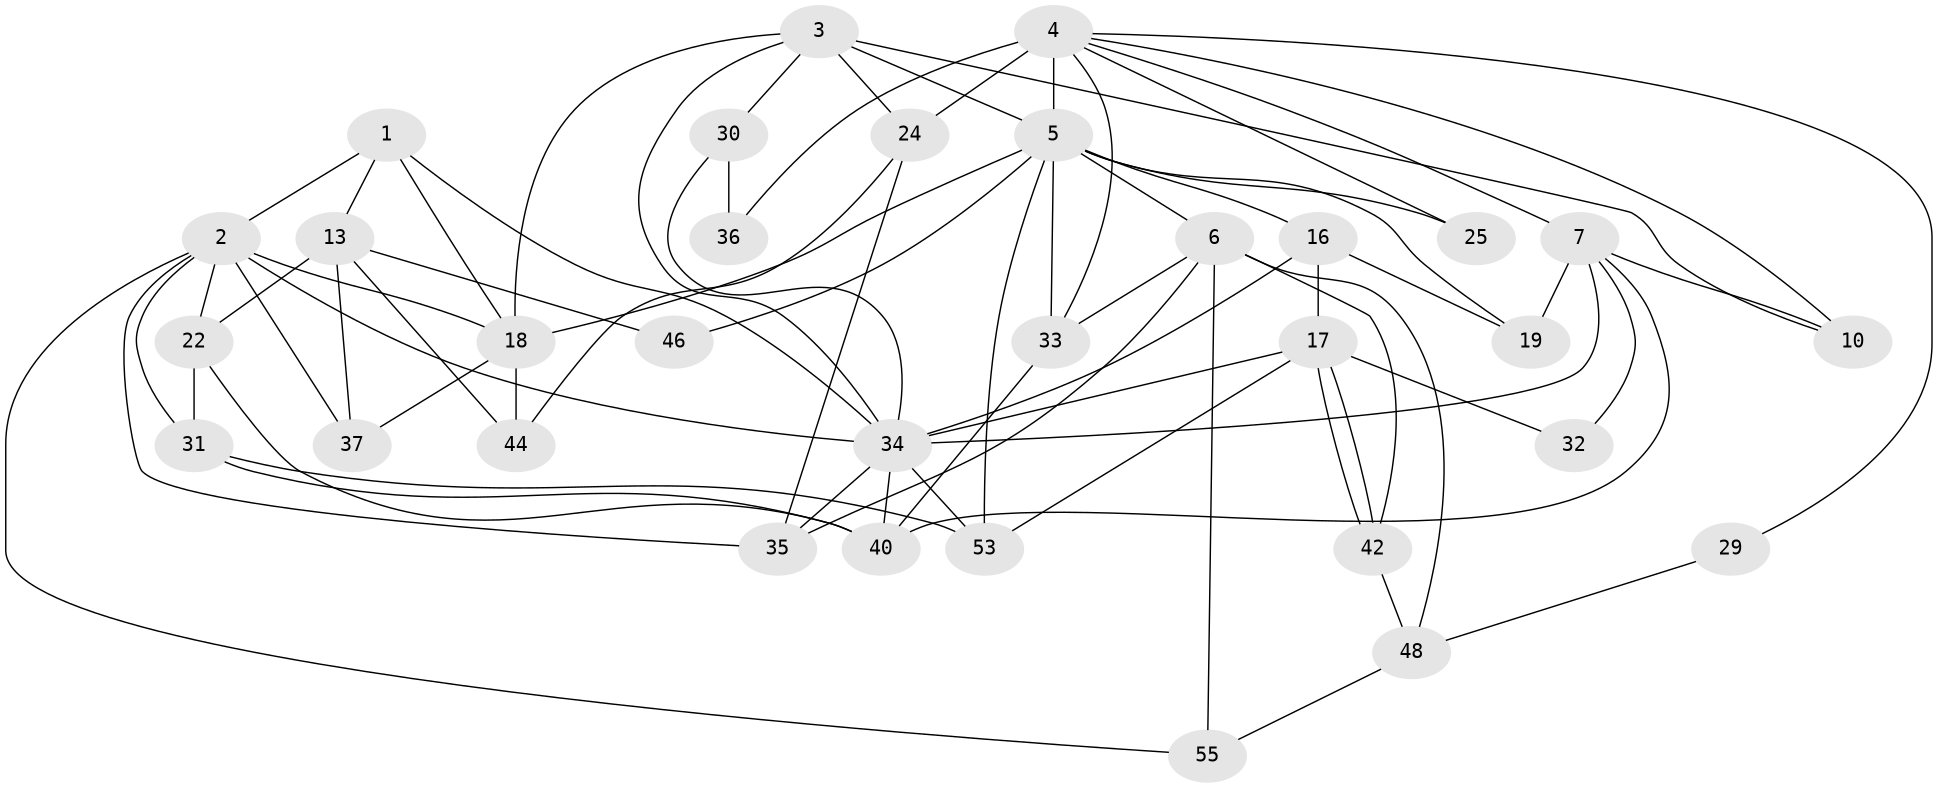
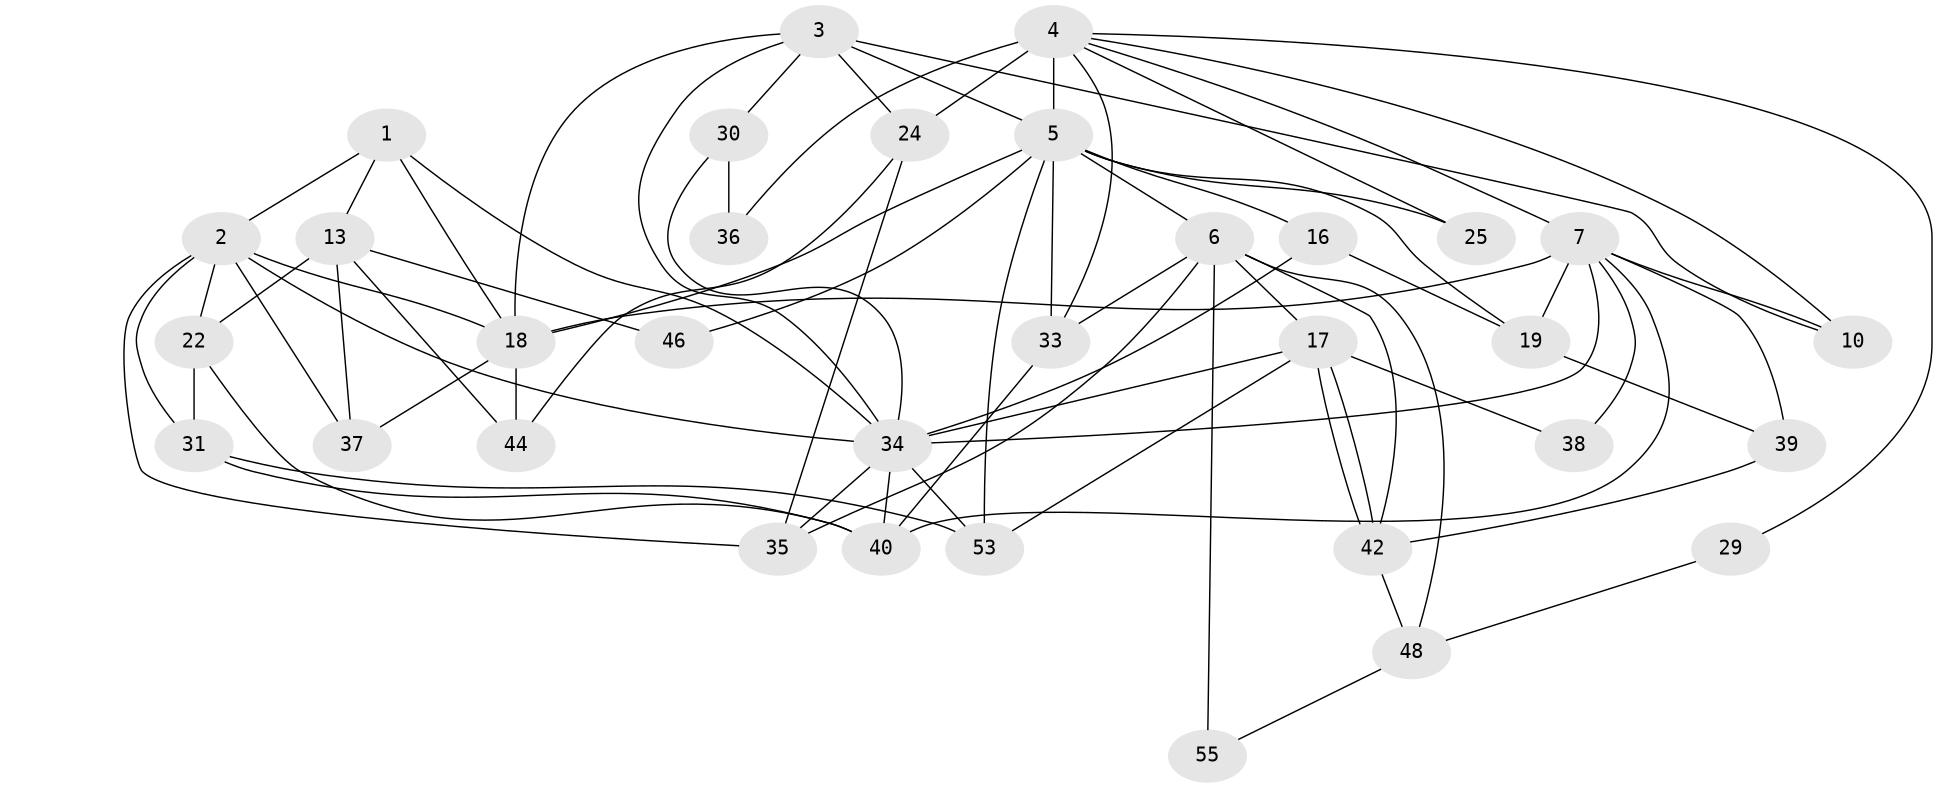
edge "16" -- "17": now "6" -- "17"
edge "7" -- "18": added
node "32": label "32" -> "38"
node "39": added
edge "2" -- "55": removed
